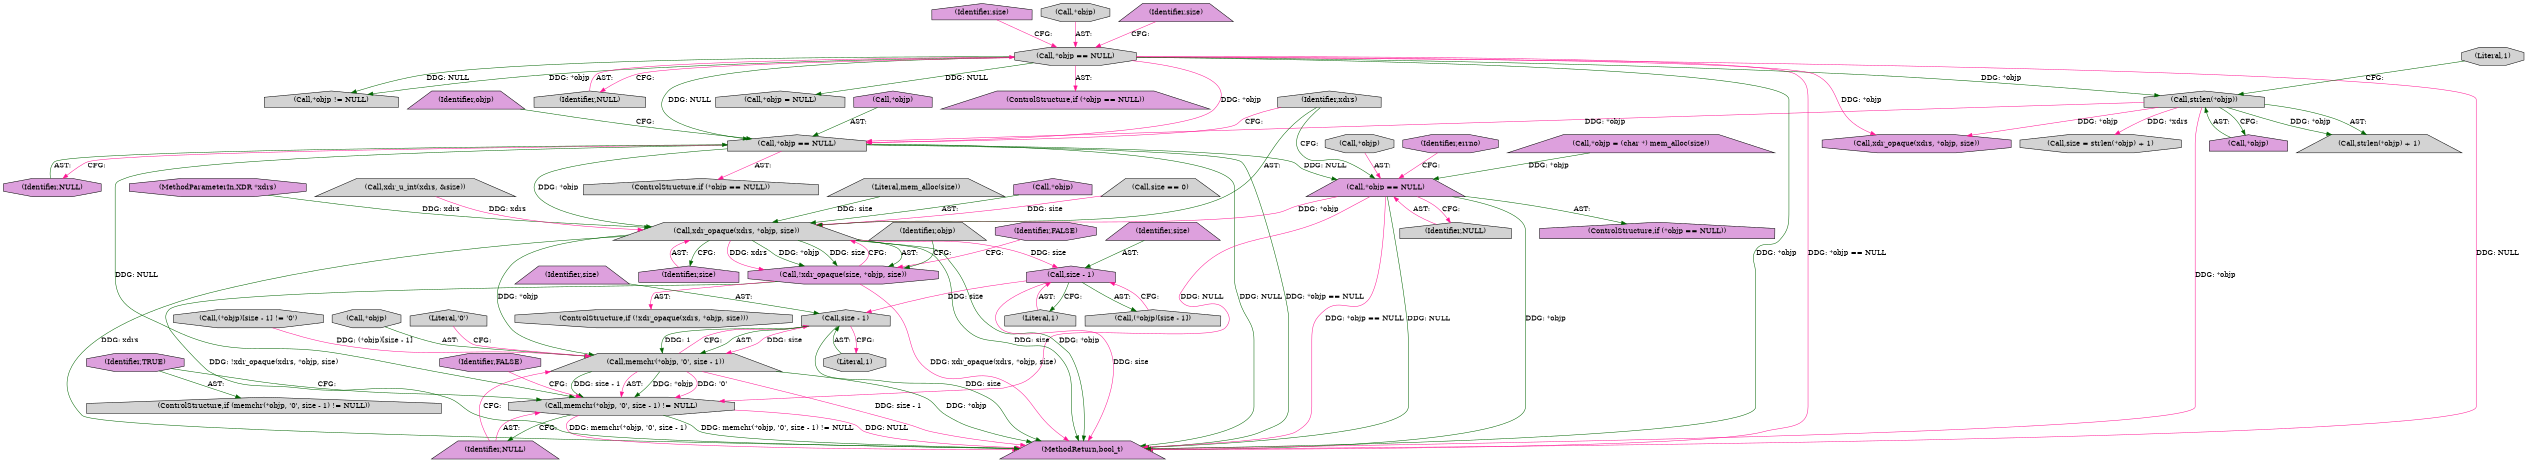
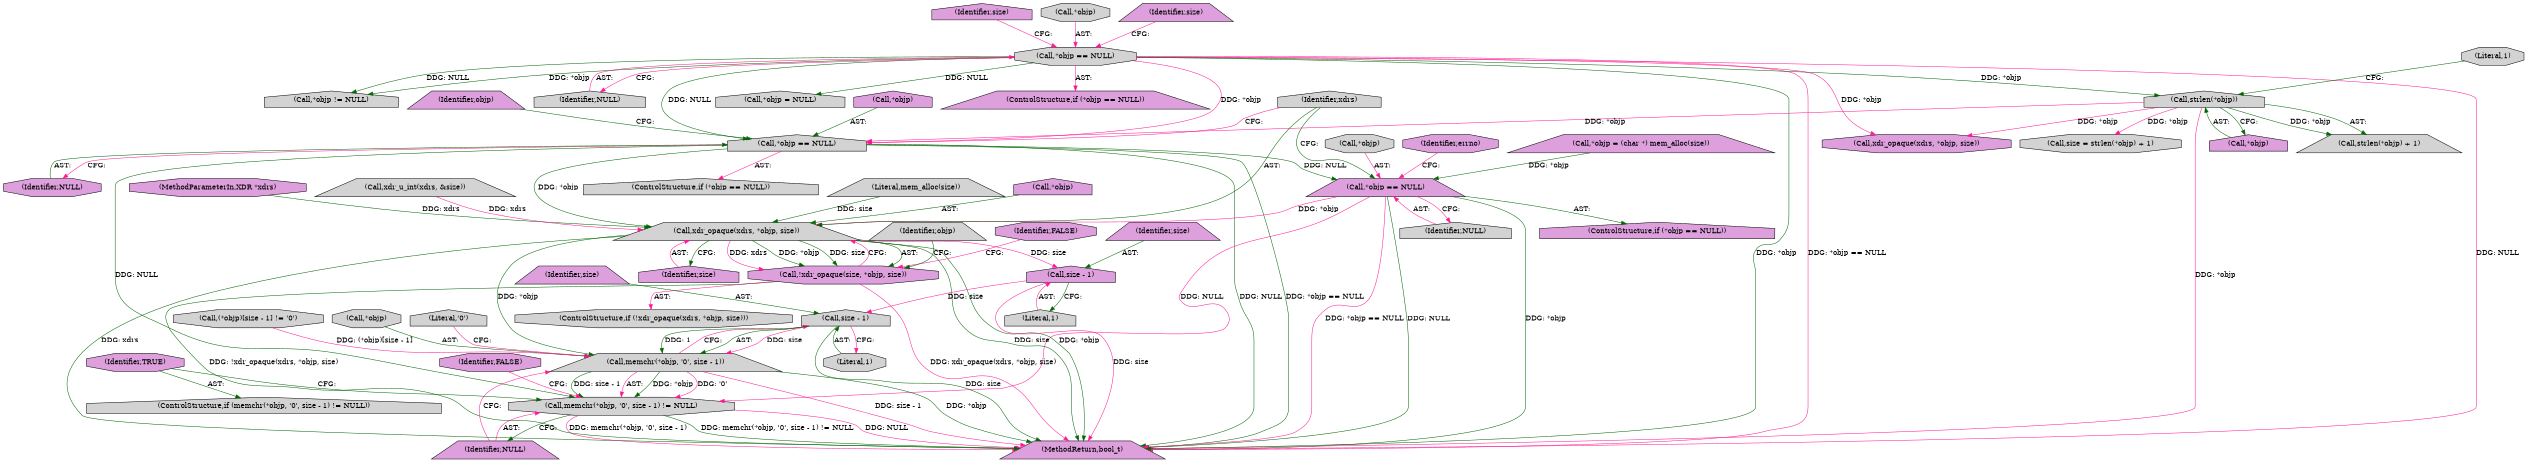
edge "(Call,strlen(*objp))" -> "(Call,size = strlen(*objp) + 1)": label "DDG: *xdrs" -> "DDG: *objp"
node "(Call,size == 0)": removed
node "(Call,(*objp)[size - 1])": removed
